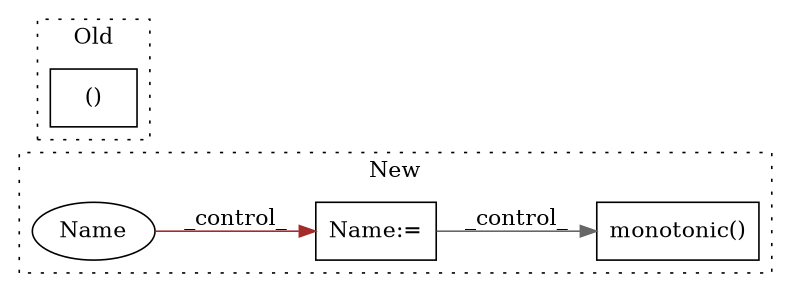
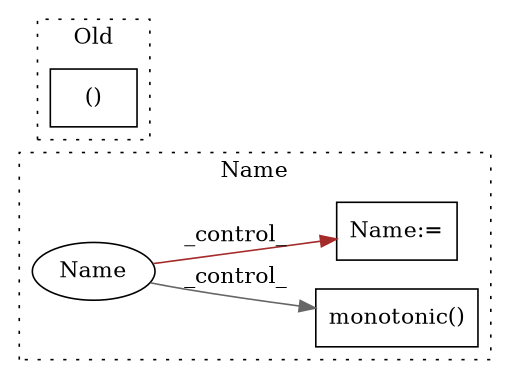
cluster "New": label "New" -> "Name"
edge "Name:=" -> "monotonic()": now "Name" -> "monotonic()"
